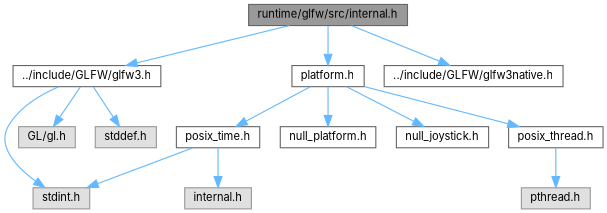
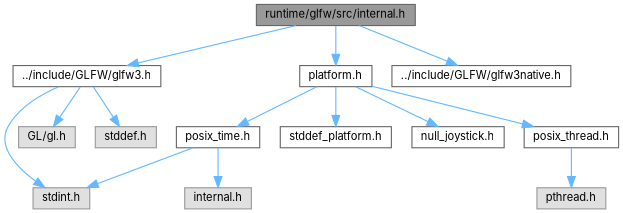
node "null_platform.h": label "null_platform.h" -> "stddef_platform.h"
